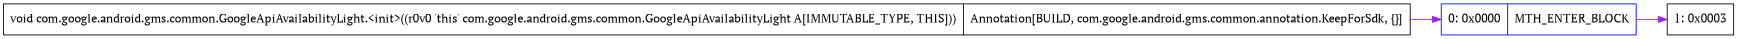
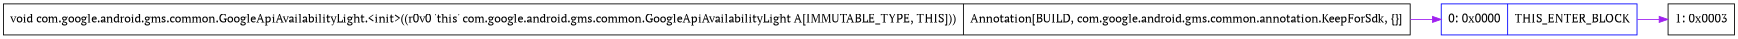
node "0: 0x0000": text "MTH_ENTER_BLOCK" -> "THIS_ENTER_BLOCK"
